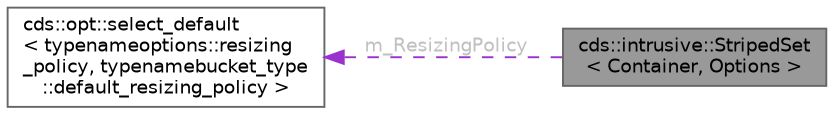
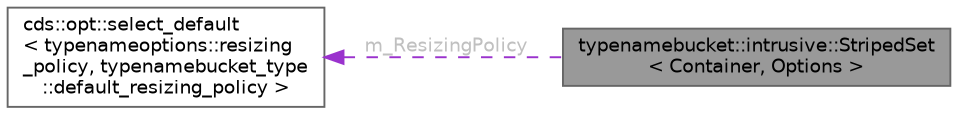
node "cds::intrusive::StripedSet < Container, Options >": label "cds::intrusive::StripedSet < Container, Options >" -> "typenamebucket::intrusive::StripedSet < Container, Options >"
